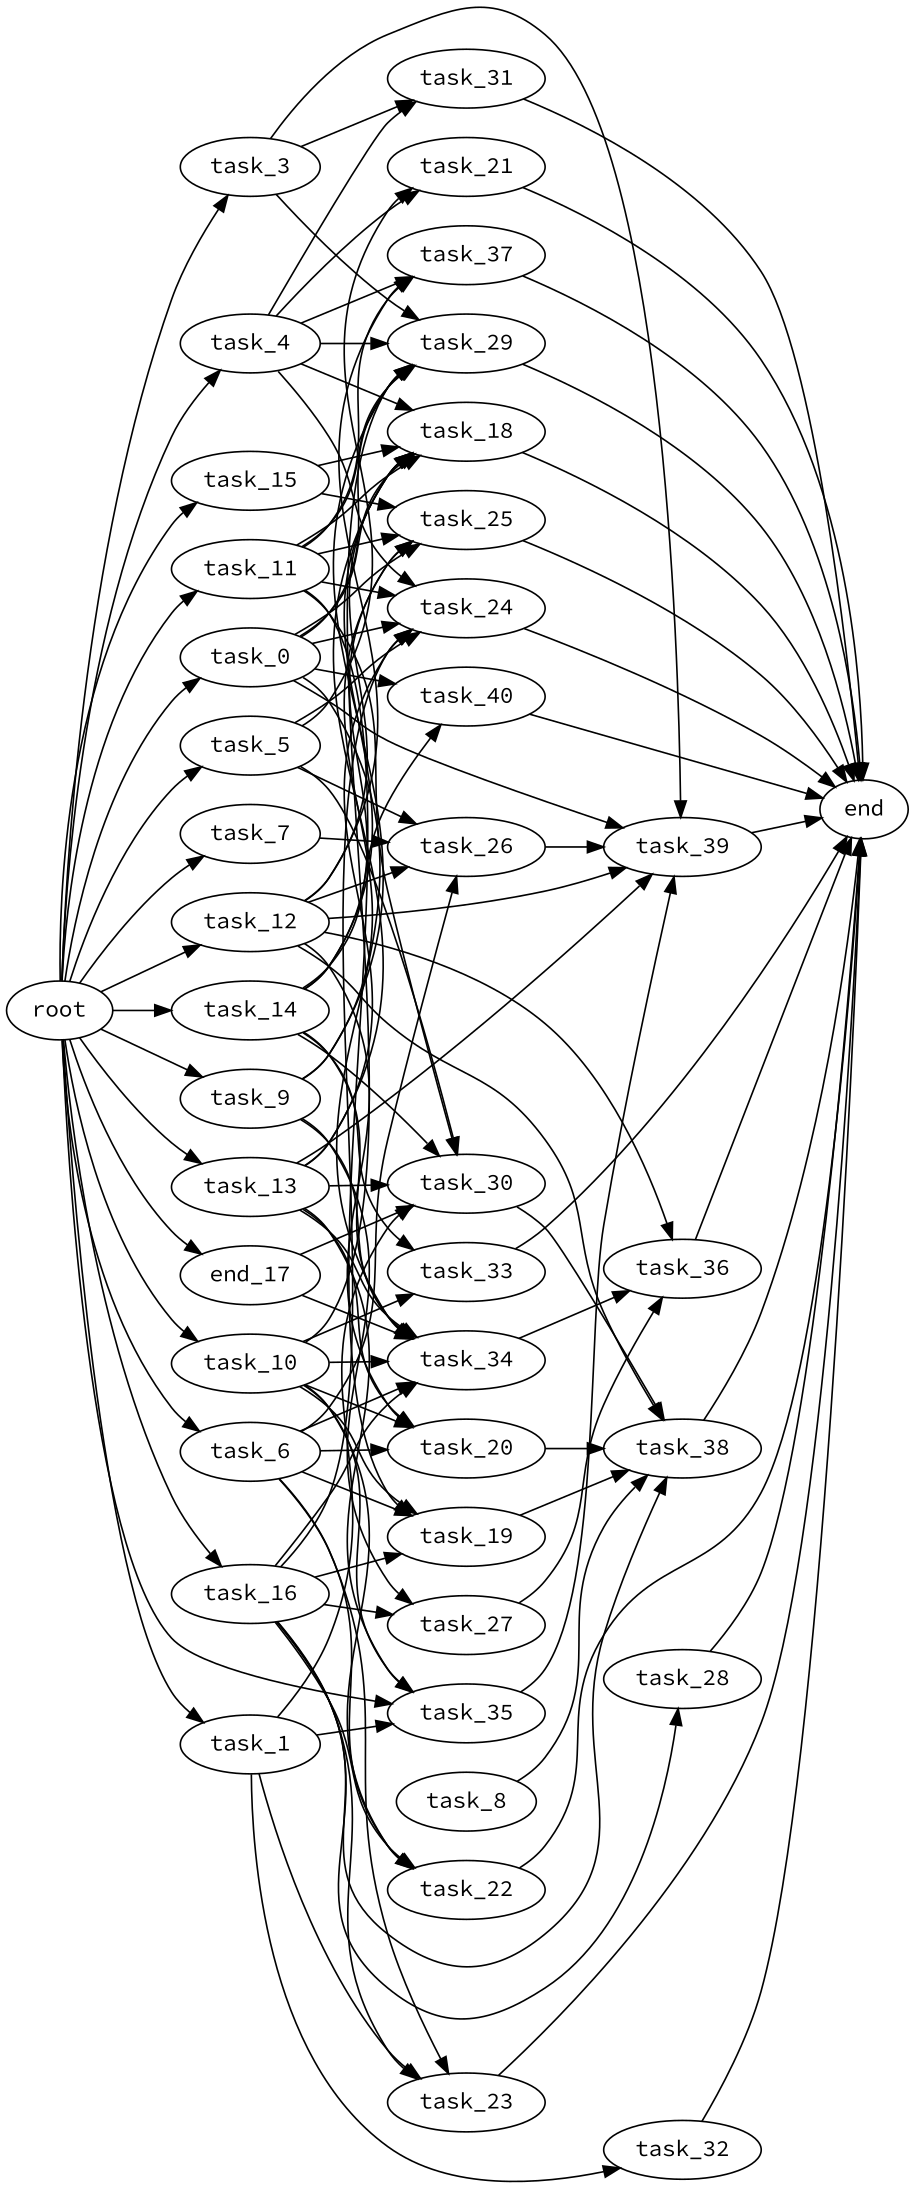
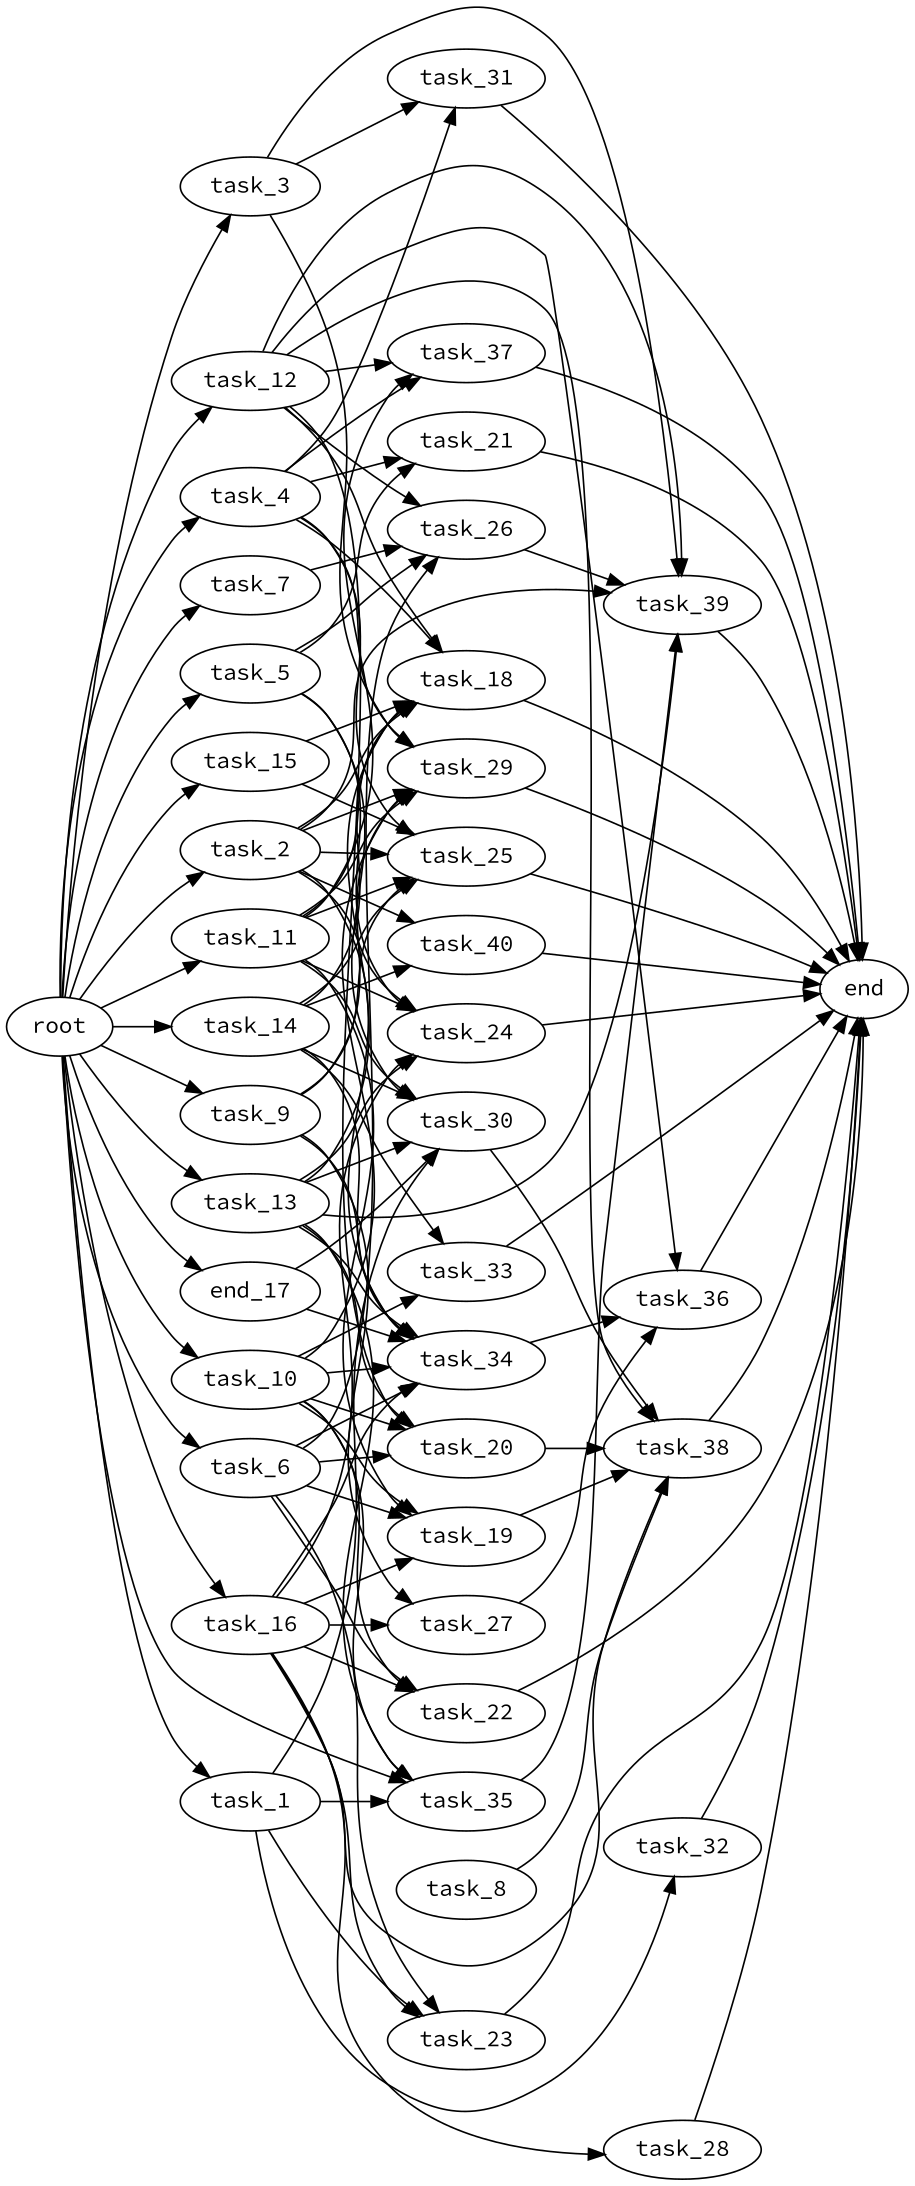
edge "task_4" -> "task_24": now "task_4" -> "task_25"
node "task_0": label "task_0" -> "task_2"
